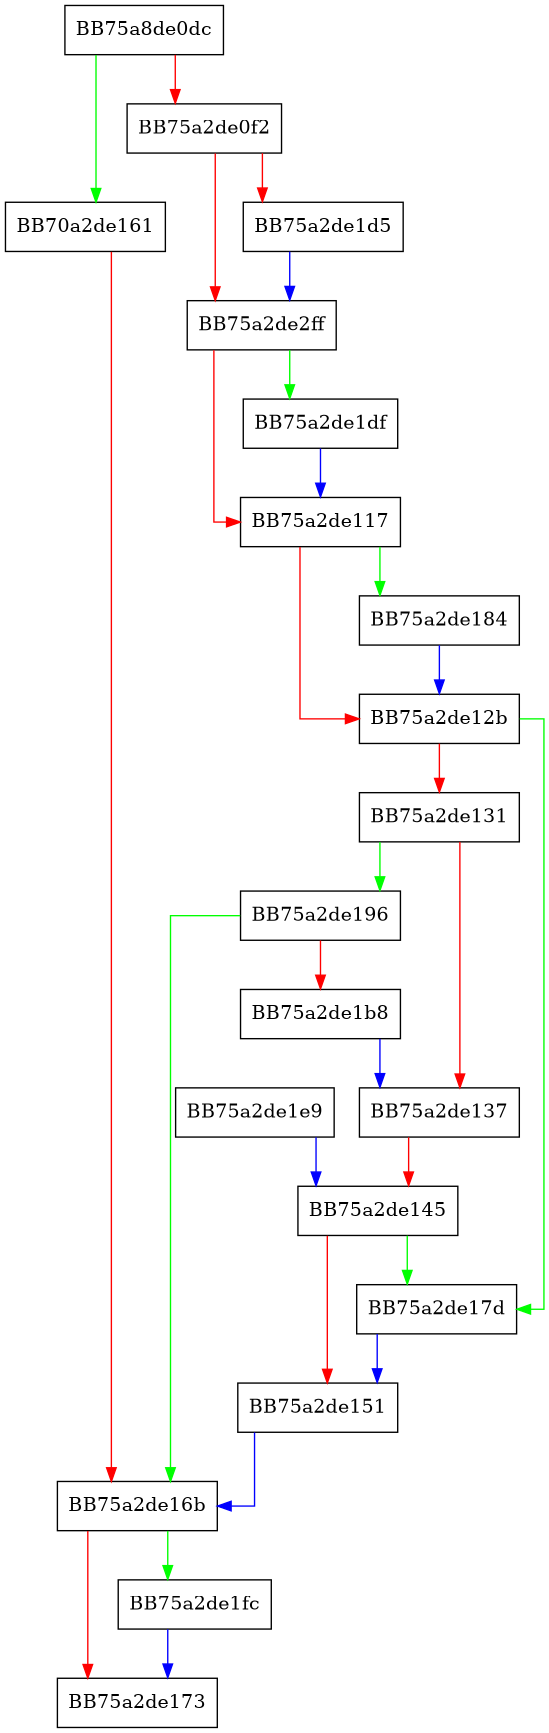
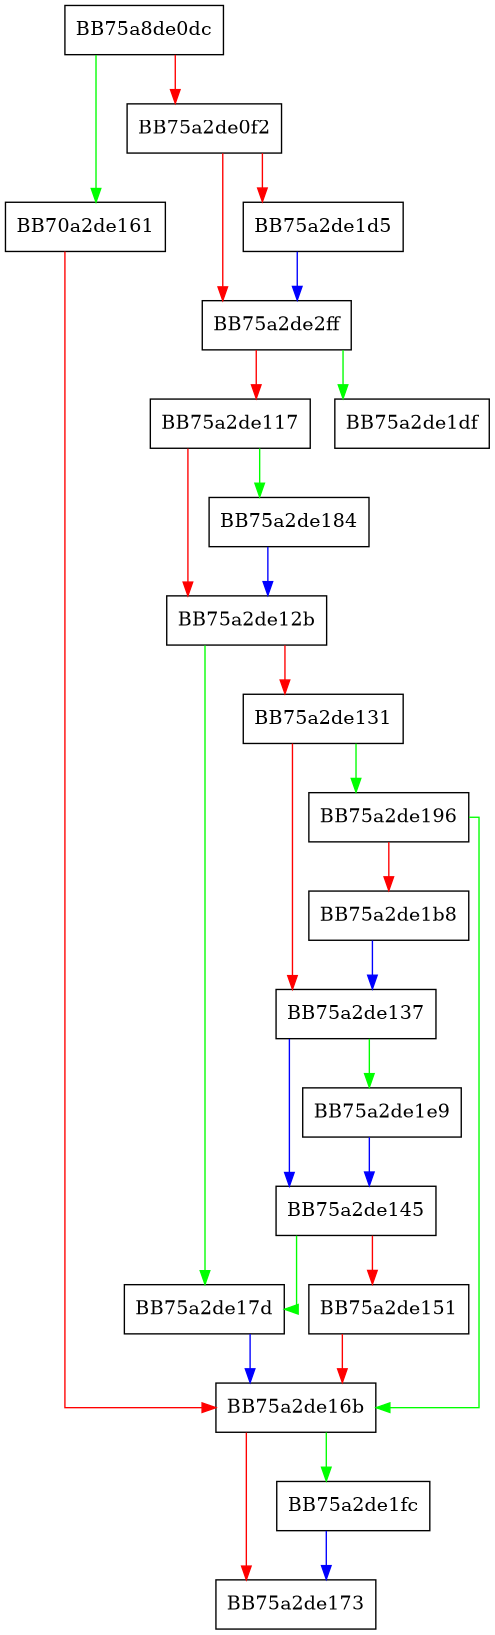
edge "BB75a2de1df" -> "BB75a2de117": removed
edge "BB75a2de137" -> "BB75a2de1e9": added
edge "BB75a2de137" -> "BB75a2de145": color red -> blue
edge "BB75a2de17d" -> "BB75a2de151": now "BB75a2de17d" -> "BB75a2de16b"
edge "BB75a2de151" -> "BB75a2de16b": color blue -> red
